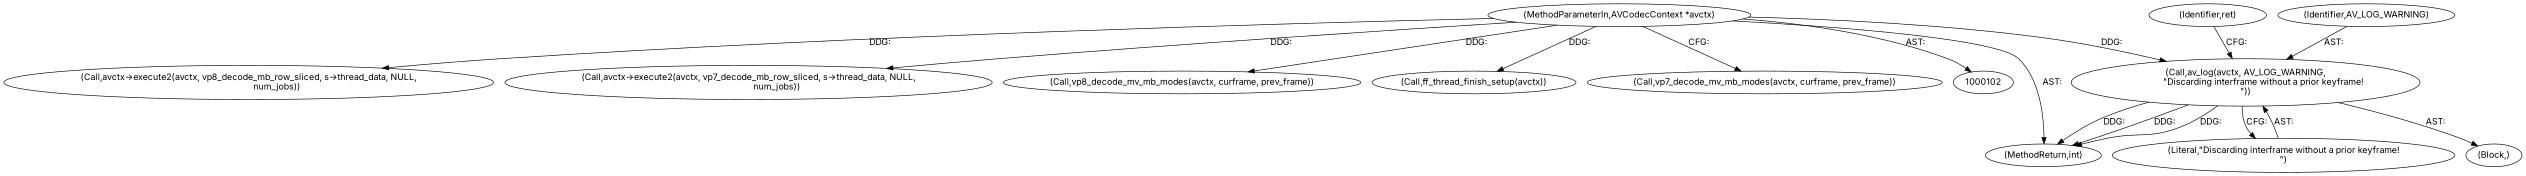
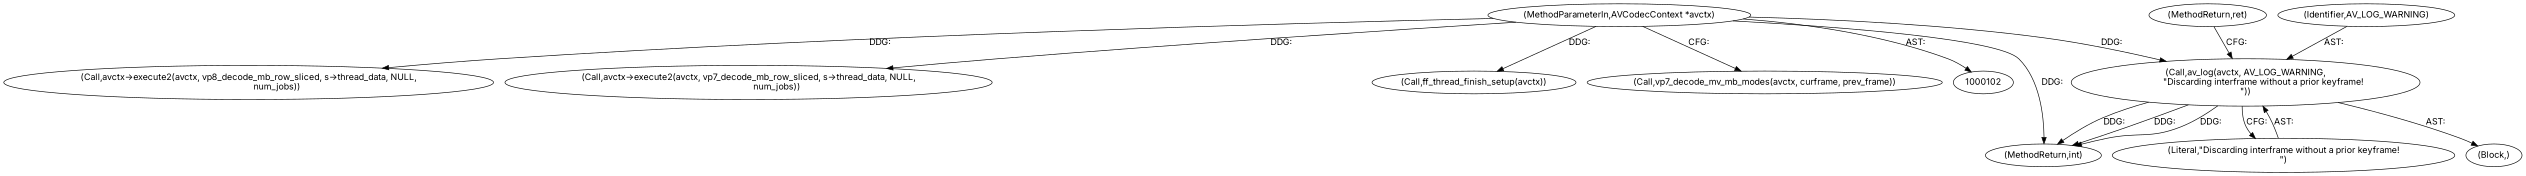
node "(Identifier,ret)": label "(Identifier,ret)" -> "(MethodReturn,ret)"
node "(Call,vp8_decode_mv_mb_modes(avctx, curframe, prev_frame))": removed
edge "(MethodParameterIn,AVCodecContext *avctx)" -> "(MethodReturn,int)": label "AST: " -> "DDG: "
